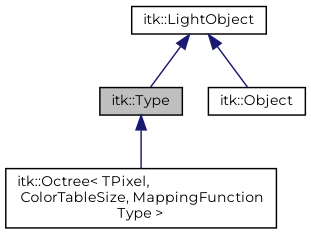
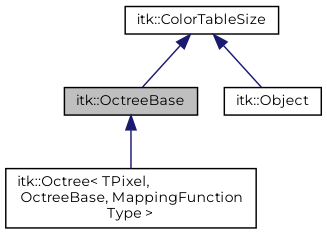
node "itk::LightObject": label "itk::LightObject" -> "itk::ColorTableSize"
node "itk::Type": label "itk::Type" -> "itk::OctreeBase"
node "itk::Octree< TPixel, ColorTableSize, MappingFunction Type >": label "itk::Octree< TPixel, ColorTableSize, MappingFunction Type >" -> "itk::Octree< TPixel, OctreeBase, MappingFunction Type >"
